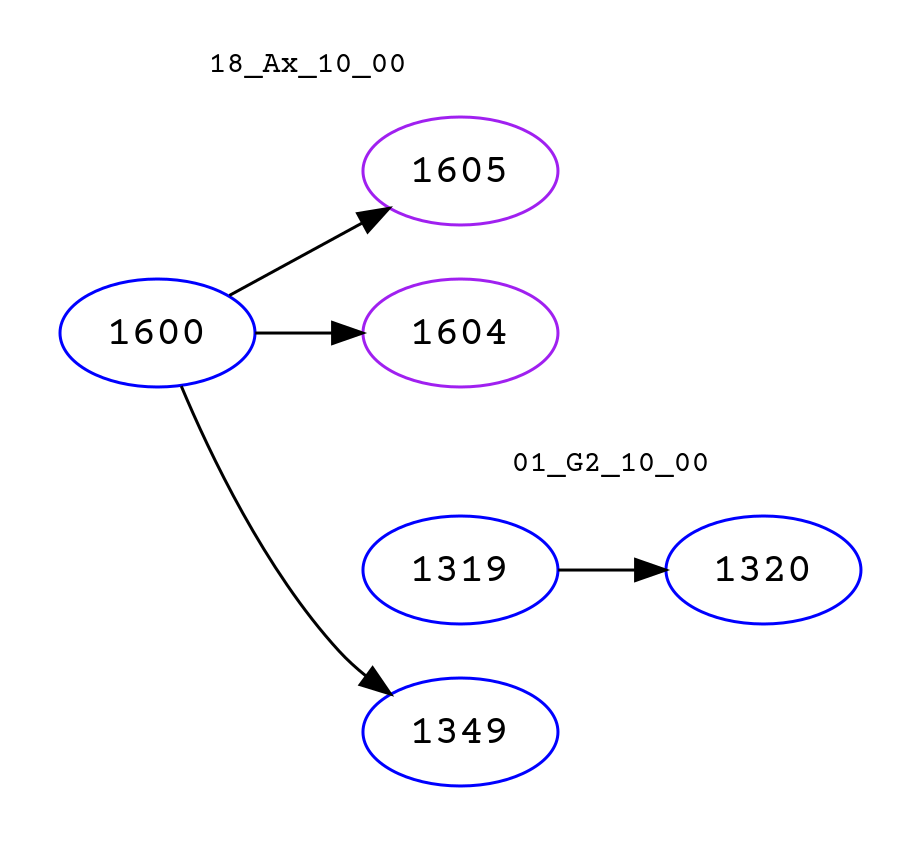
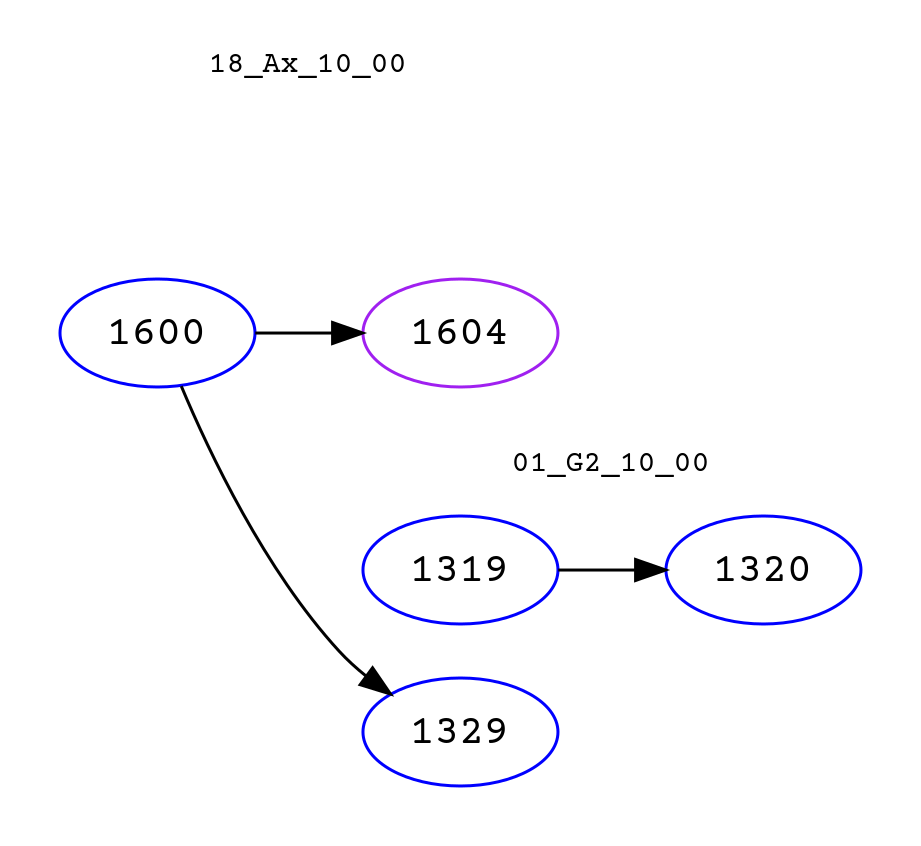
node "1605": removed
node "1349": label "1349" -> "1329"
